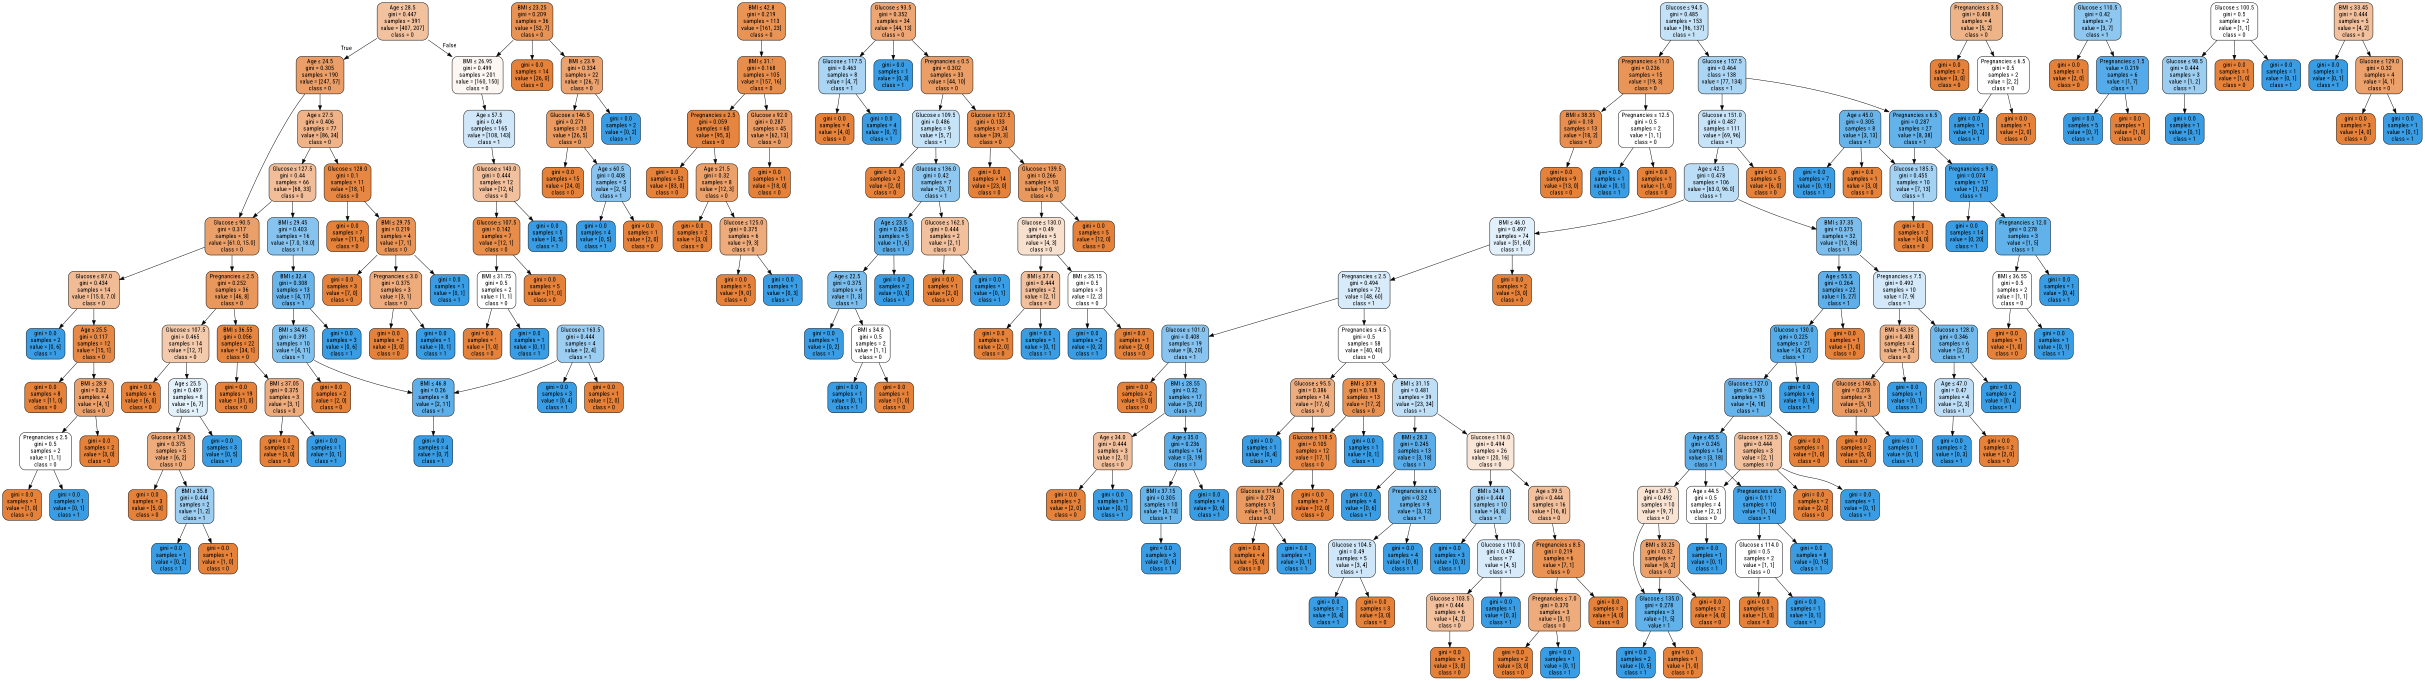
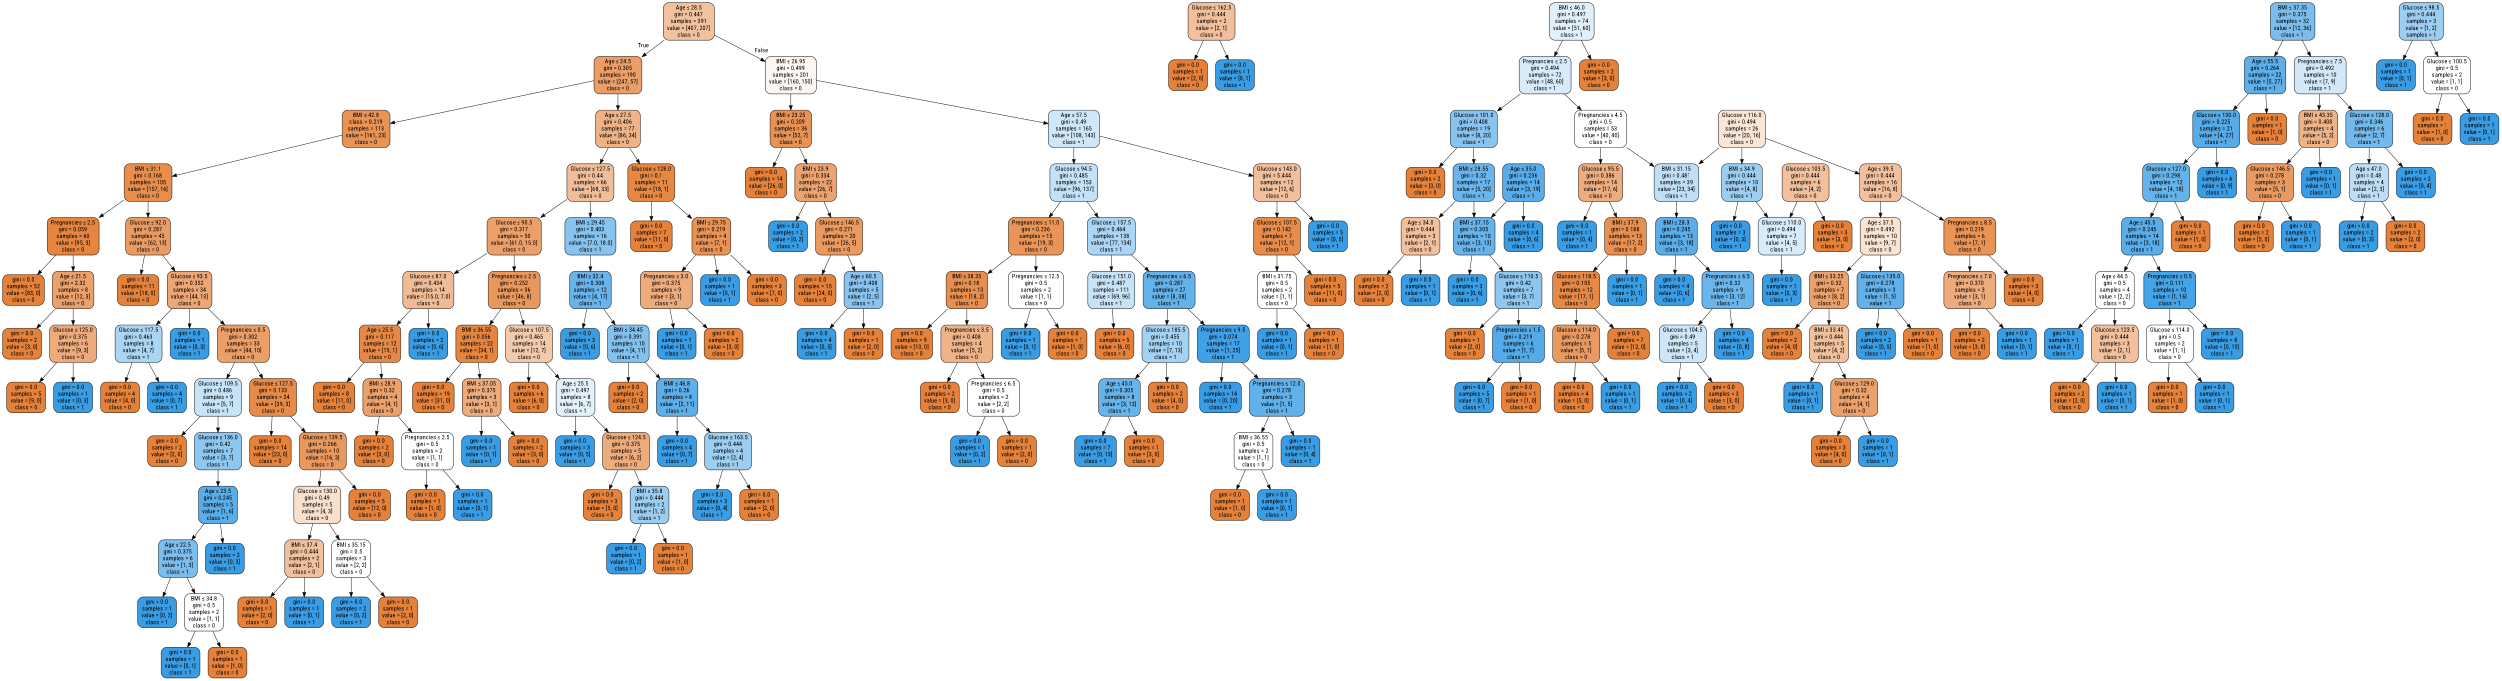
node "BMI ≤ 42.8": text "gini = 0.219" -> "class = 0.219"
edge "BMI ≤ 23.25" -> "BMI ≤ 26.95": reversed
edge "Glucose ≤ 100.5" -> "Glucose ≤ 98.5": reversed
node "Pregnancies ≤ 1.5": text "value = 0.219" -> "gini = 0.219"
node "Glucose ≤ 157.5": text "class = 138" -> "samples = 138"
node "Glucose ≤ 98.5": text "class = 1" -> "samples = 1"
edge "Age ≤ 24.5" -> "Glucose ≤ 90.5": now "Age ≤ 24.5" -> "BMI ≤ 42.8"
edge "Age ≤ 57.5" -> "Glucose ≤ 94.5": added
edge "Age ≤ 45.0" -> "Glucose ≤ 185.5": reversed
node "Glucose ≤ 143.0": text "gini = 0.444" -> "gini = 5.444"
node "Age ≤ 21.5": text "gini = 0.32" -> "gini = 2.32"
node "Age ≤ 42.5": removed
edge "Glucose ≤ 136.0" -> "Glucose ≤ 162.5": removed
edge "Glucose ≤ 92.0" -> "Glucose ≤ 93.5": added
edge "BMI ≤ 37.15" -> "Glucose ≤ 110.5": added
node "BMI ≤ 32.4": text "samples = 13" -> "samples = 12"
node "Pregnancies ≤ 3.0": text "samples = 3" -> "samples = 9"
edge "BMI ≤ 38.35" -> "Pregnancies ≤ 3.5": added
node "Pregnancies ≤ 4.5": text "samples = 58" -> "samples = 53"
edge "Glucose ≤ 163.5" -> "BMI ≤ 46.8": reversed
node "Age ≤ 47.0": text "gini = 0.47" -> "gini = 0.48"
node "Glucose ≤ 127.0": text "samples = 15" -> "samples = 12"
edge "BMI ≤ 28.55" -> "Age ≤ 35.0": now "BMI ≤ 28.55" -> "BMI ≤ 37.15"
edge "Glucose ≤ 95.5" -> "Glucose ≤ 118.5": now "Glucose ≤ 95.5" -> "BMI ≤ 37.9"
edge "BMI ≤ 31.15" -> "Glucose ≤ 116.0": reversed
node "Glucose ≤ 123.5": text "samples = 0" -> "class = 0"
edge "Glucose ≤ 123.5" -> "Age ≤ 44.5": reversed
edge "Age ≤ 45.5" -> "Age ≤ 37.5": now "Age ≤ 39.5" -> "Age ≤ 37.5"
node "Glucose ≤ 110.0": text "class = 7" -> "samples = 7"
edge "BMI ≤ 33.25" -> "Glucose ≤ 135.0": now "BMI ≤ 33.25" -> "BMI ≤ 33.45"
edge "Glucose ≤ 110.0" -> "Glucose ≤ 103.5": reversed
